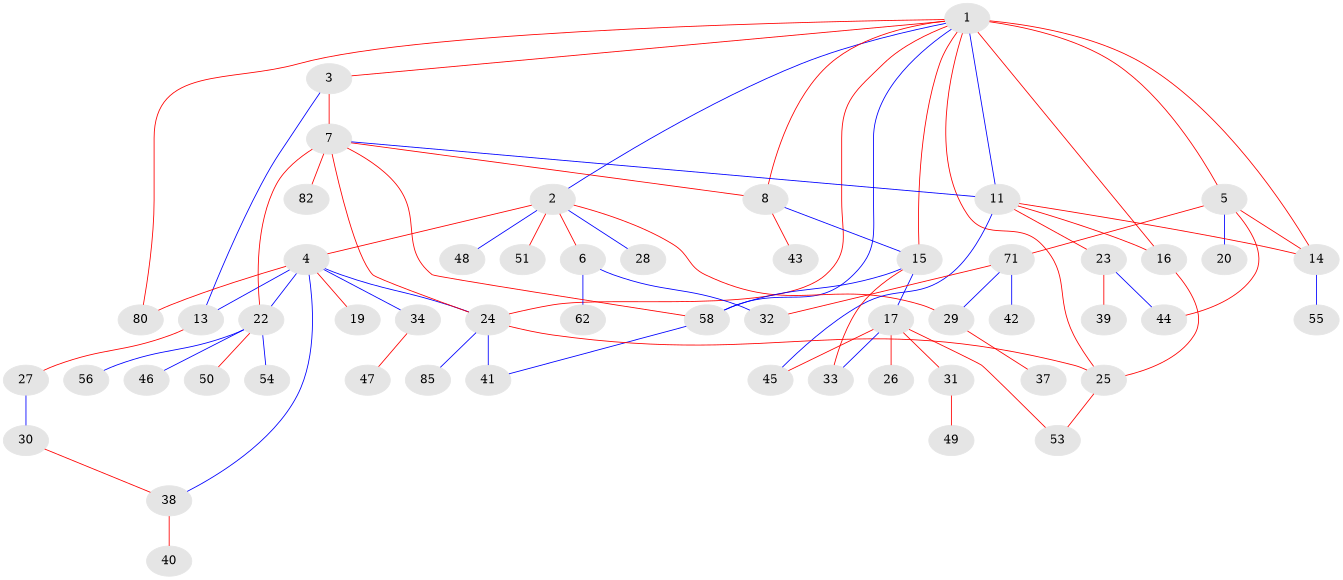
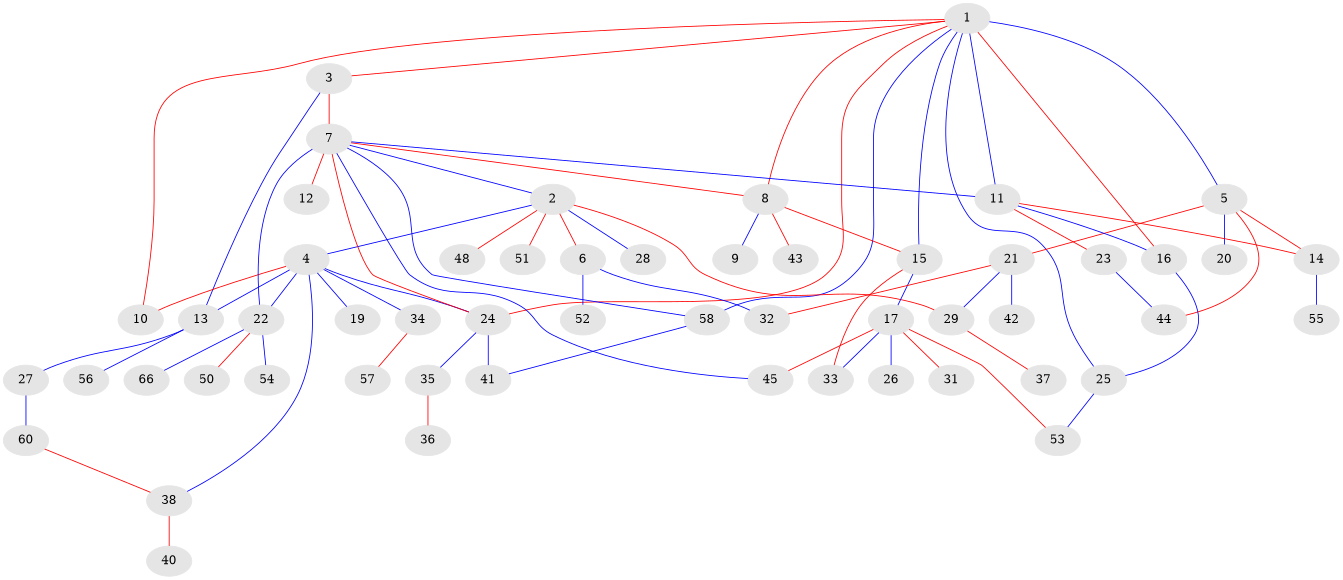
edge "1" -- "5": color red -> blue
edge "1" -- "2": now "7" -- "2"
edge "1" -- "14": removed
edge "1" -- "15": color red -> blue
node "82": label "82" -> "12"
edge "7" -- "22": color red -> blue
edge "1" -- "25": color red -> blue
edge "11" -- "16": color red -> blue
edge "8" -- "15": color blue -> red
edge "2" -- "4": color red -> blue
edge "2" -- "48": color blue -> red
node "9": added
node "71": label "71" -> "21"
edge "7" -- "58": color red -> blue
edge "15" -- "58": removed
edge "4" -- "19": color red -> blue
edge "11" -- "45": now "7" -- "45"
node "80": label "80" -> "10"
node "62": label "62" -> "52"
node "39": removed
edge "16" -- "25": color red -> blue
edge "24" -- "25": removed
edge "13" -- "27": color red -> blue
edge "22" -- "56": now "13" -- "56"
edge "17" -- "26": color red -> blue
node "46": label "46" -> "66"
node "47": label "47" -> "57"
node "85": label "85" -> "35"
edge "25" -- "53": color red -> blue
node "30": label "30" -> "60"
node "36": added
node "49": removed
